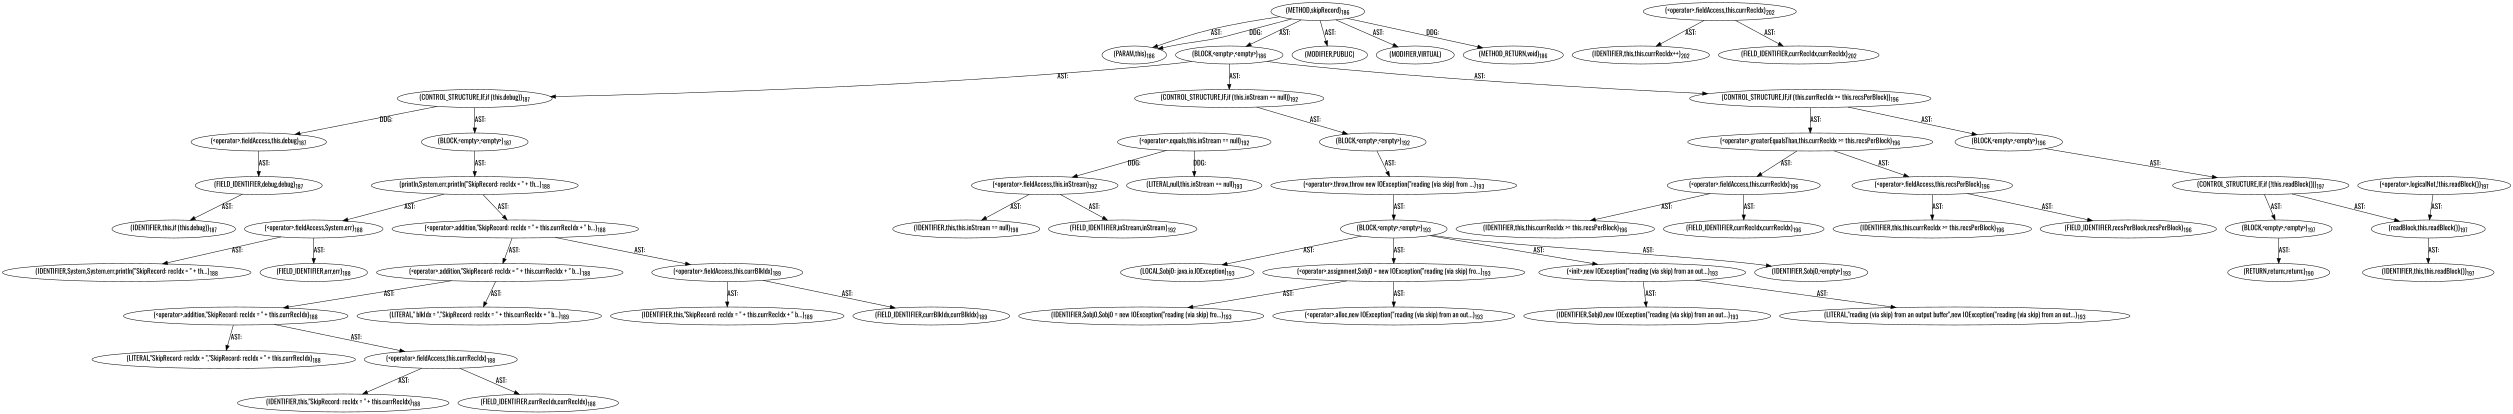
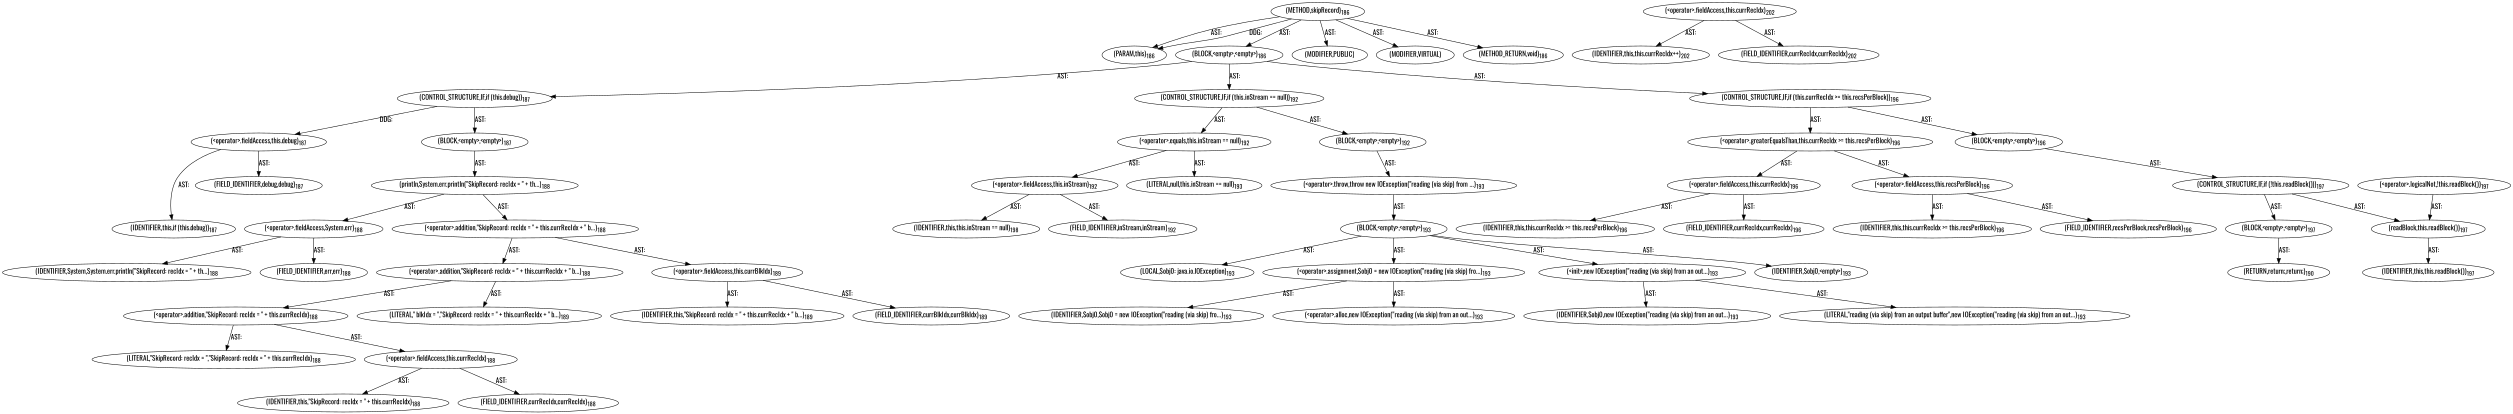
edge "(METHOD,skipRecord)" -> "(METHOD_RETURN,void)": label "DDG: " -> "AST: "
edge "(CONTROL_STRUCTURE,IF,if (this.inStream == null))" -> "(<operator>.equals,this.inStream == null)": added, label "AST:"
edge "(<operator>.equals,this.inStream == null)" -> "(<operator>.fieldAccess,this.inStream)": label "DDG: " -> "AST: "
edge "(<operator>.equals,this.inStream == null)" -> "(LITERAL,null,this.inStream == null)": label "DDG: " -> "AST: "
edge "(FIELD_IDENTIFIER,debug,debug)" -> "(IDENTIFIER,this,if (this.debug))": now "(<operator>.fieldAccess,this.debug)" -> "(IDENTIFIER,this,if (this.debug))"
